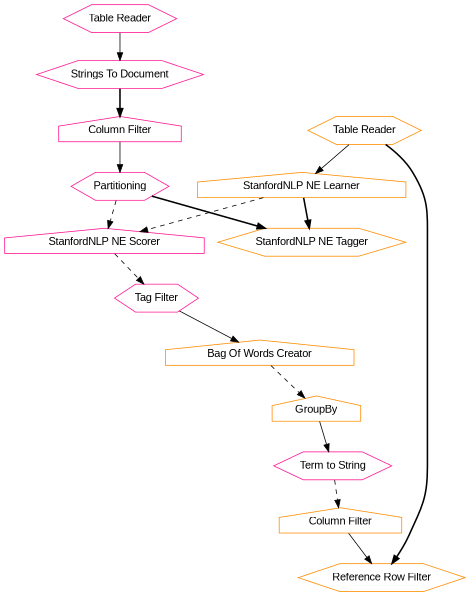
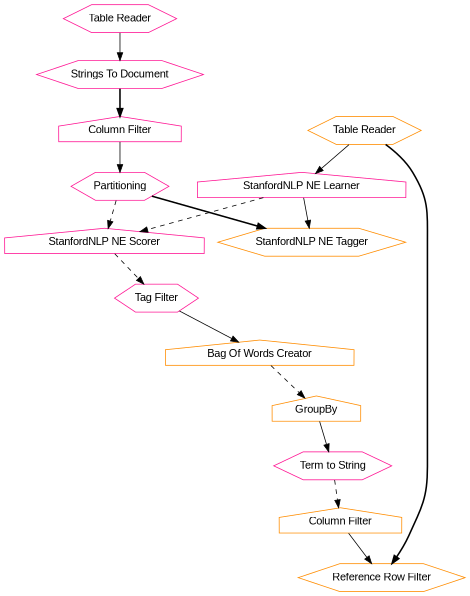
node "StanfordNLP NE Learner": color darkorange -> deeppink
edge "StanfordNLP NE Learner" -> "StanfordNLP NE Tagger": style bold -> solid
